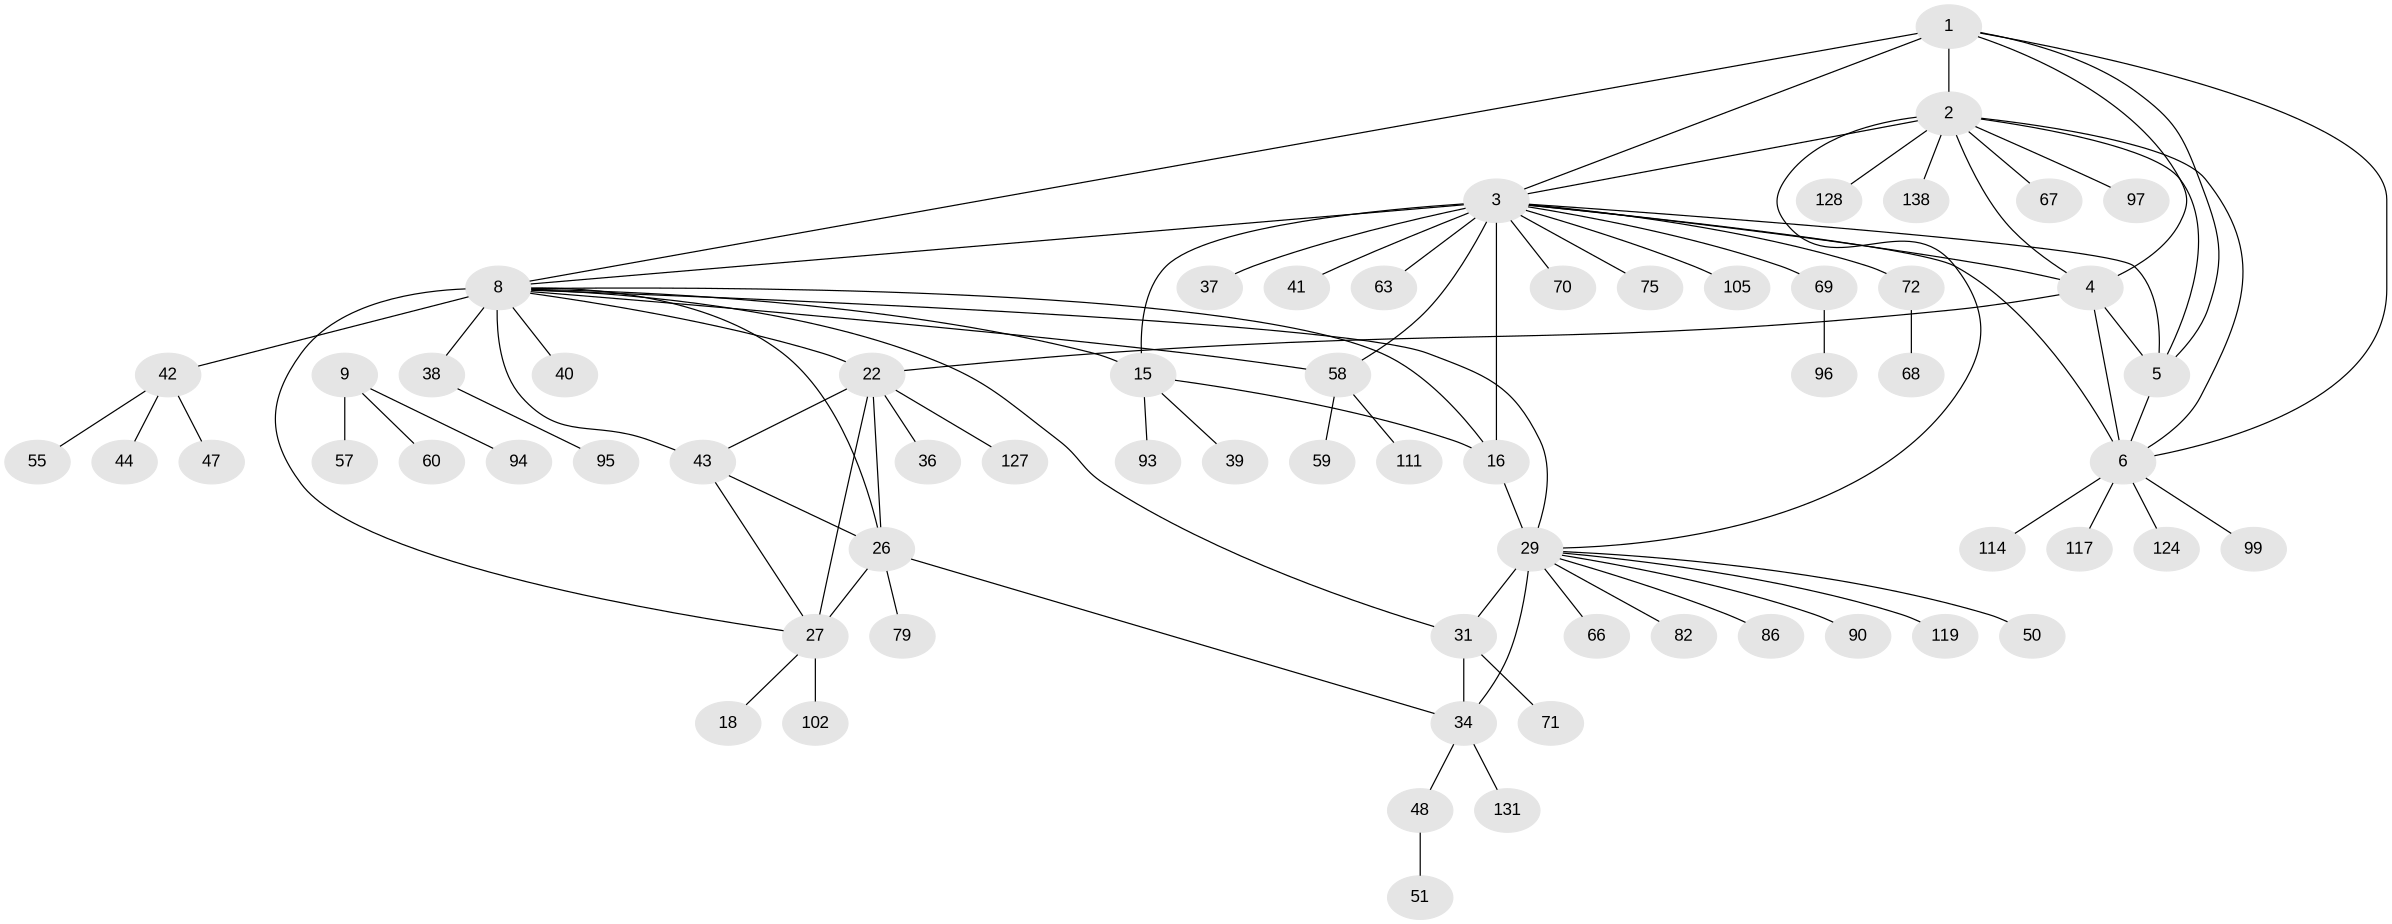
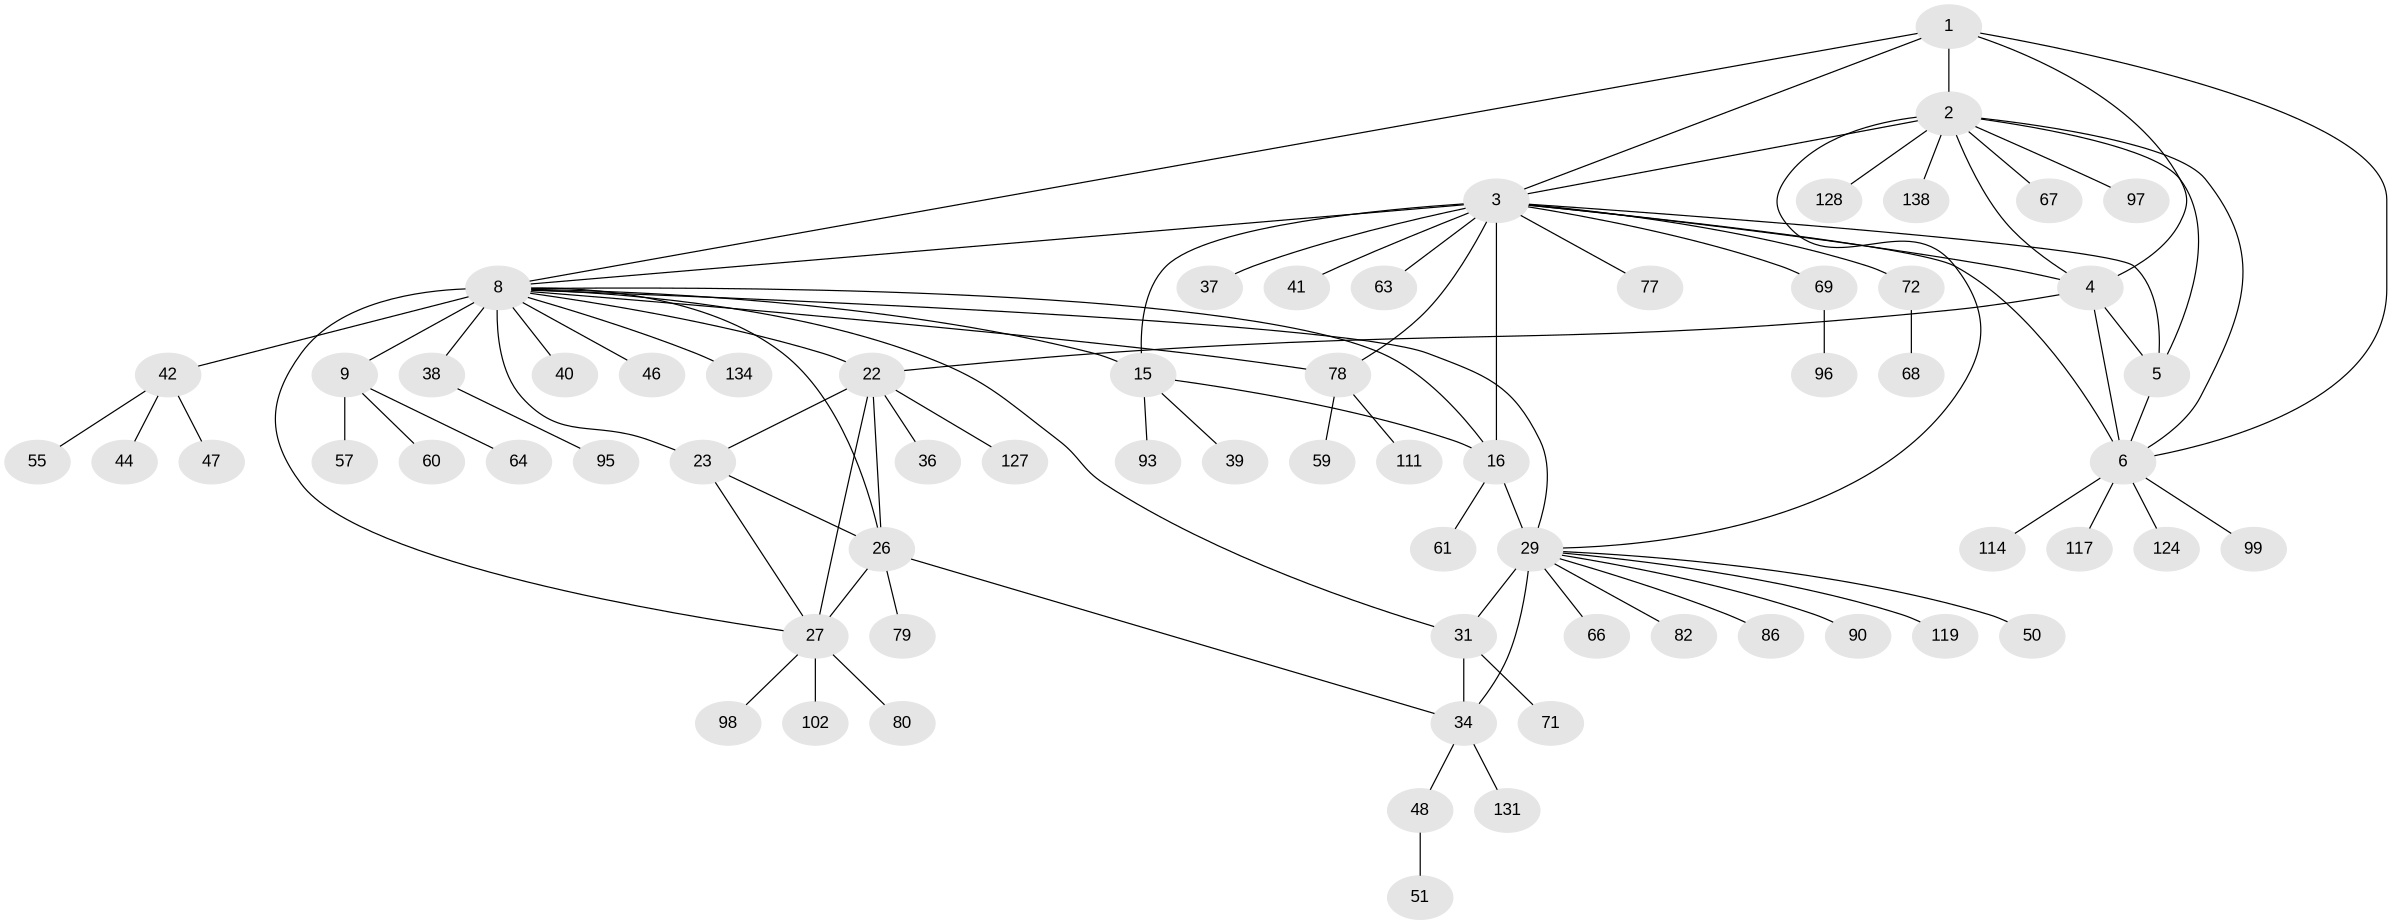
edge "1" -- "5": removed
node "70": removed
node "75": label "75" -> "77"
node "105": removed
edge "8" -- "9": added
node "46": added
node "134": added
node "58": label "58" -> "78"
node "94": label "94" -> "64"
node "43": label "43" -> "23"
node "61": added
node "18": label "18" -> "98"
node "80": added
